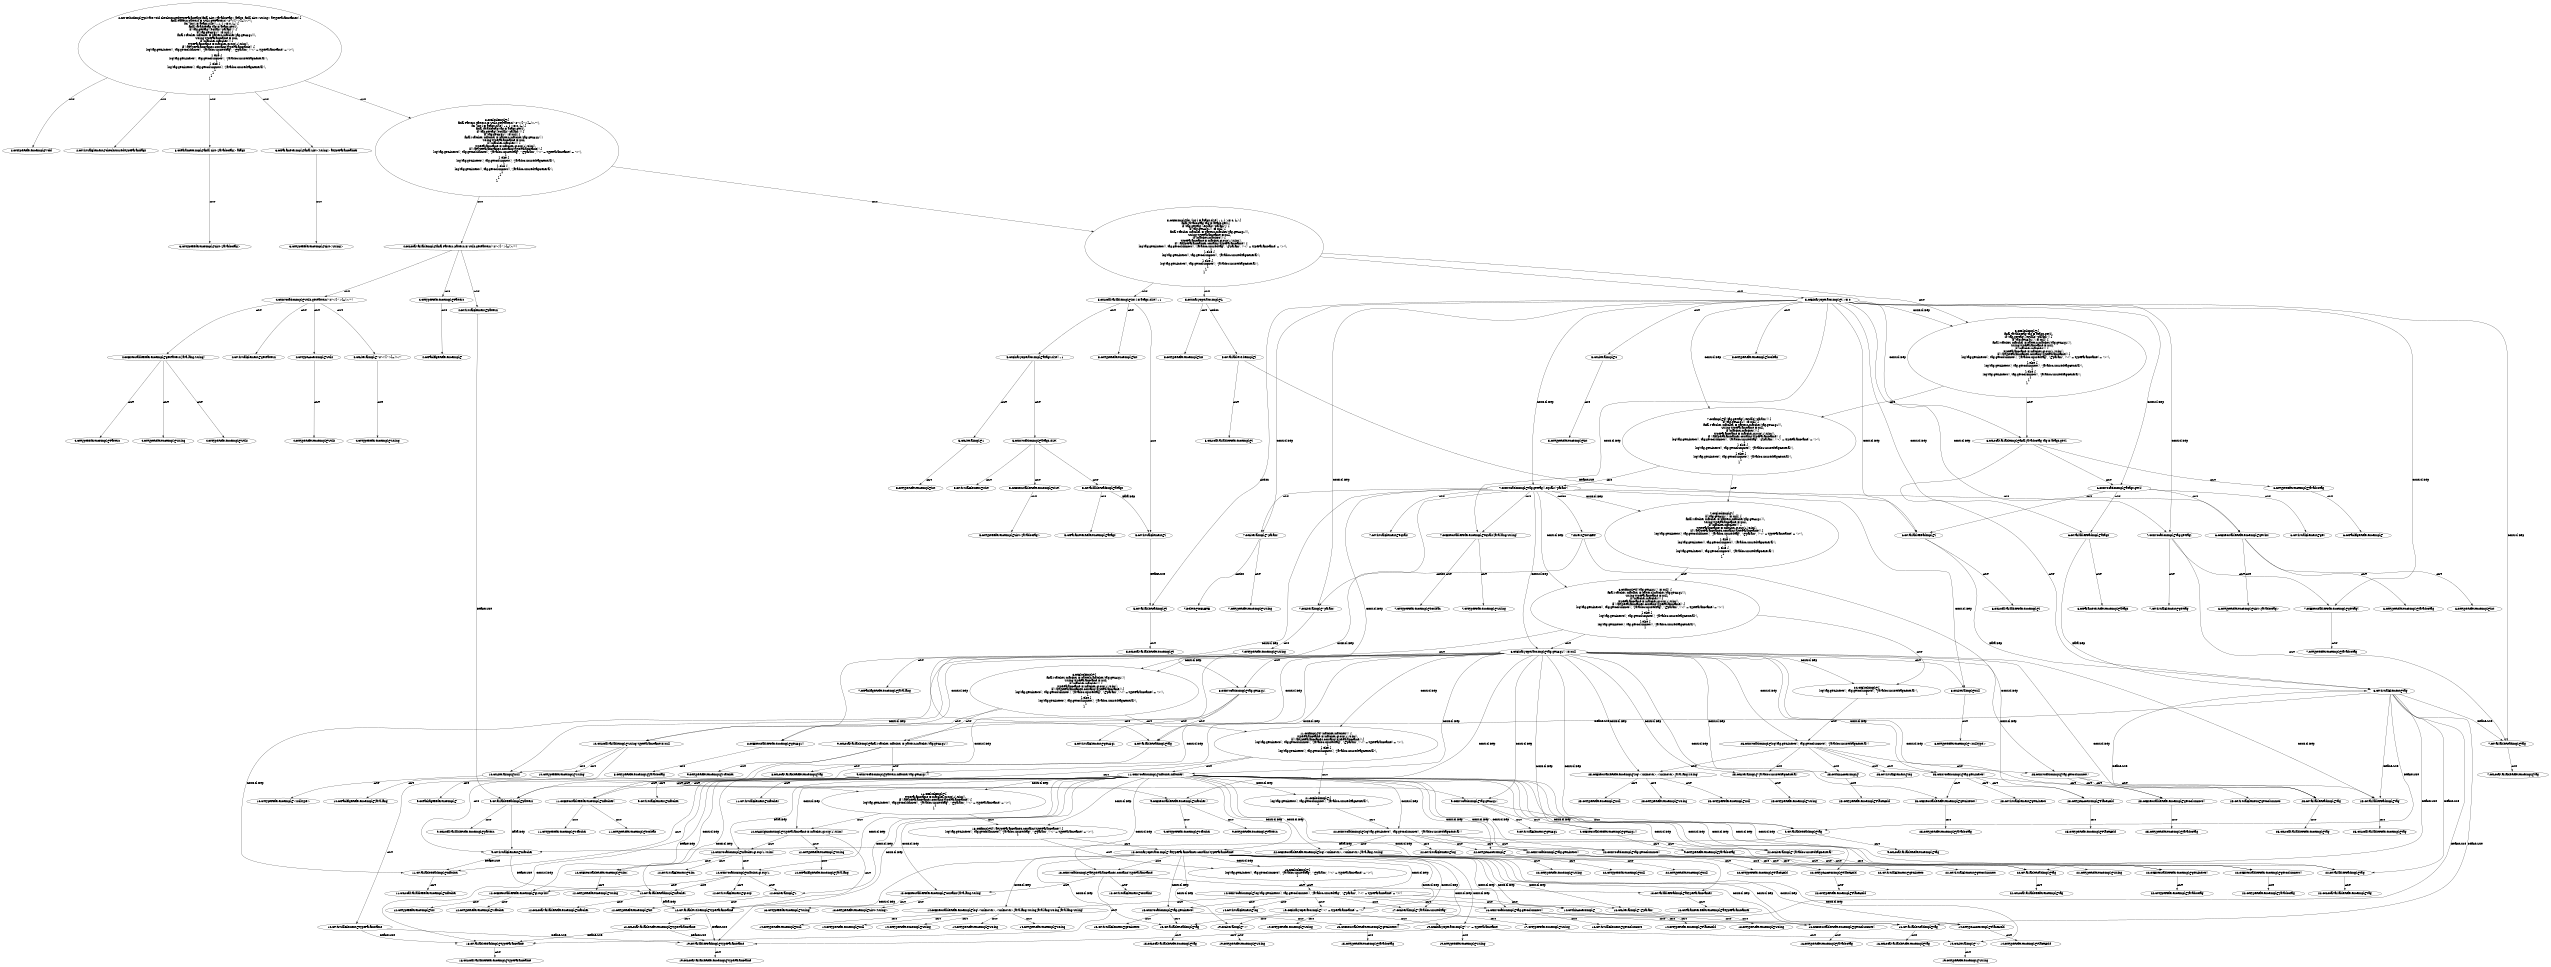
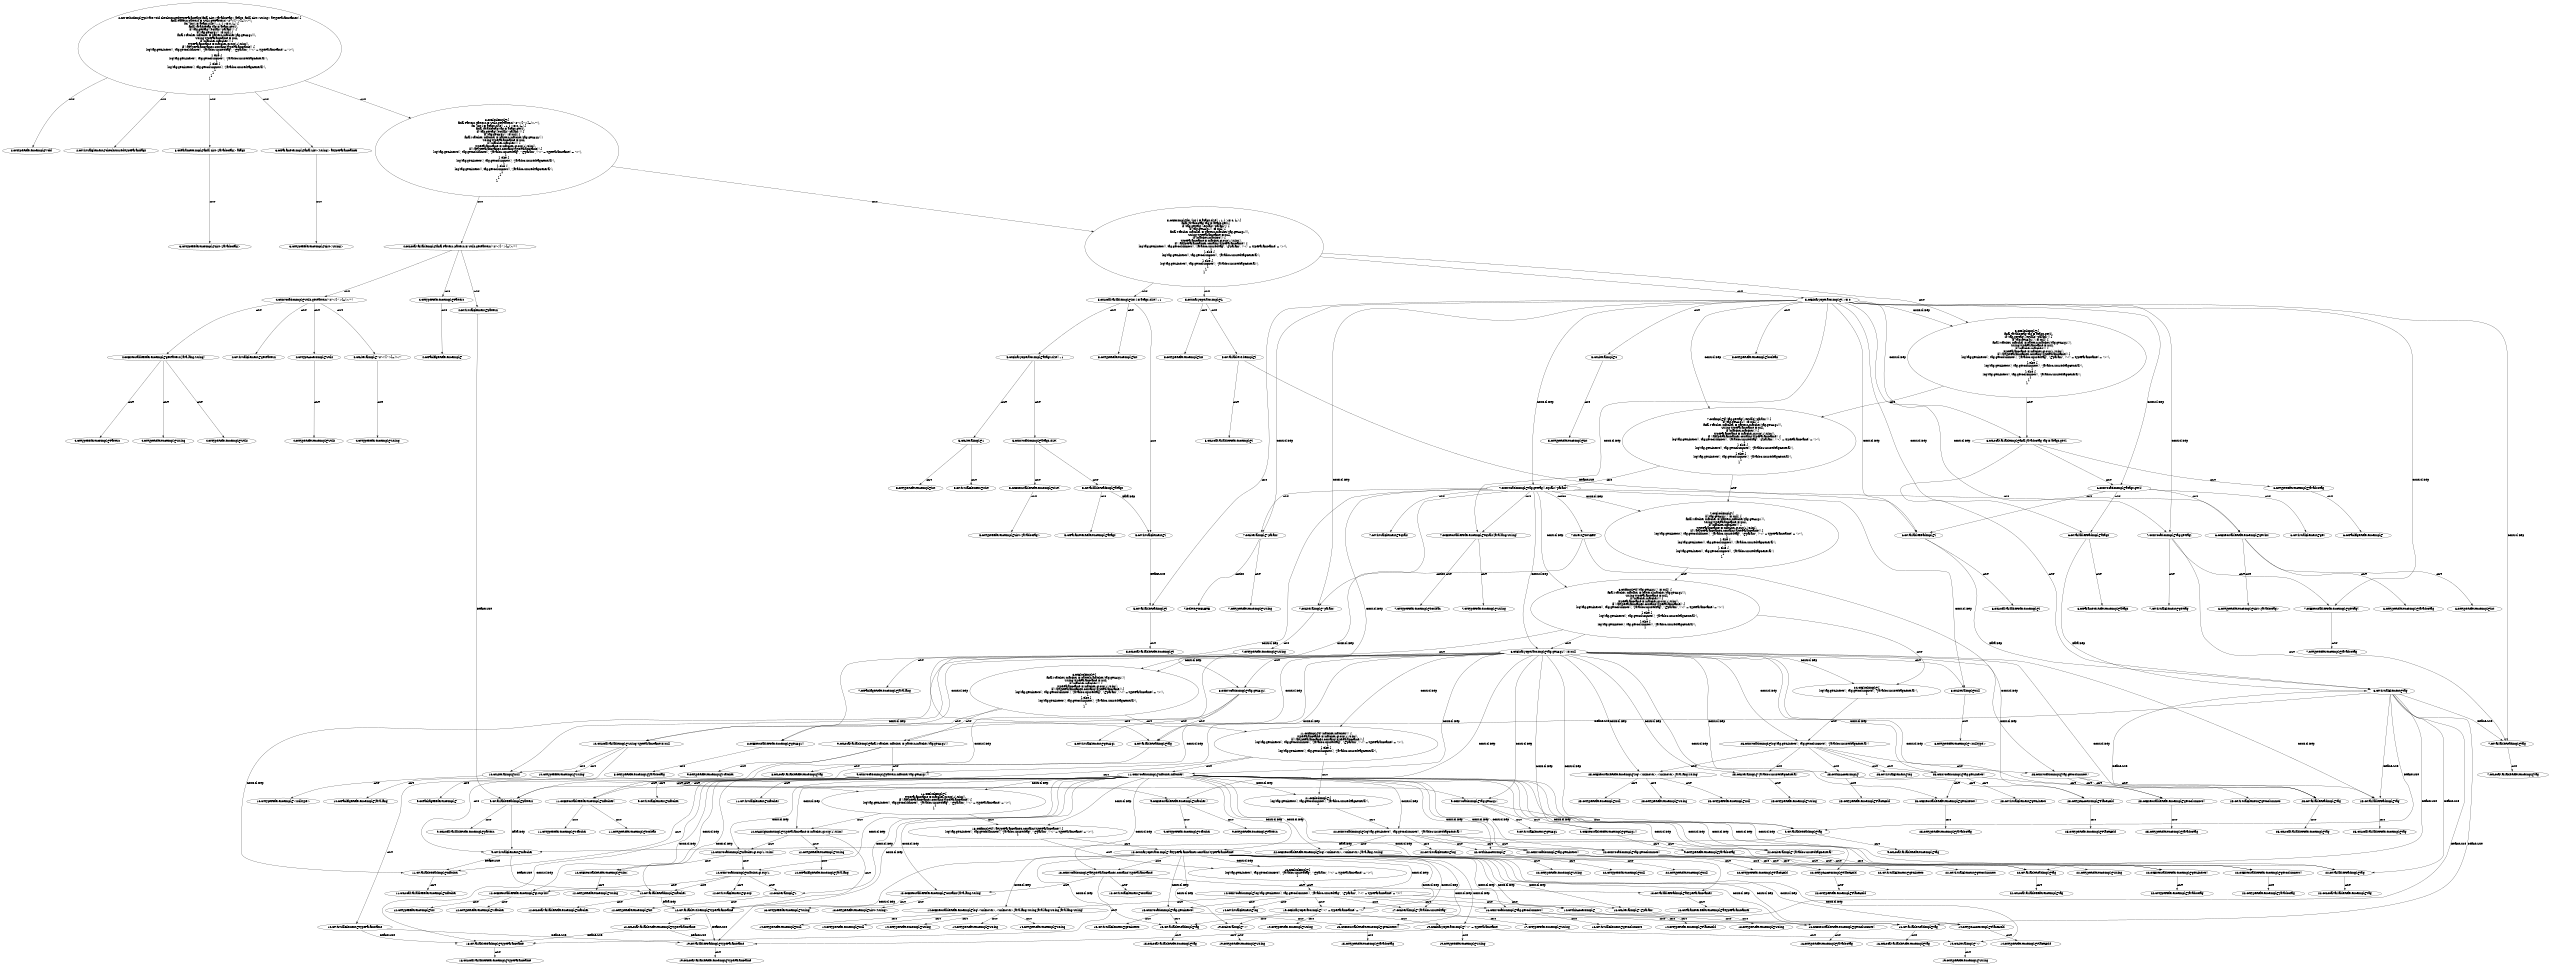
edge "5:CtUnaryOperatorImpl@i--" -> "5:CtVariableWriteImpl@i": label "Action" -> "AST"
edge "5:CtInvocationImpl@aTags.size()" -> "5:CtVirtualElement@size": now "5:CtLiteralImpl@1" -> "5:CtVirtualElement@size"
edge "5:CtBinaryOperatorImpl@i >= 0" -> "5:CtVariableReadImpl@i": label "Action" -> "AST"
edge "25:CtInvocationImpl@tag.getLineNo()" -> "25:CtTypeAccessImpl@PlaceHold": now "25:CtThisAccessImpl@" -> "25:CtTypeAccessImpl@PlaceHold"
edge "11:CtInvocationImpl@matcher.matches()" -> "12:CtInvocationImpl@matcher.group(1).trim()": label "Data Dep" -> "Control Dep"
edge "11:CtInvocationImpl@matcher.matches()" -> "12:CtExecutableReferenceImpl@group(int)": label "Define Dep" -> "Control Dep"
node "22:CtTypeAccessImpl@": label "22:CtTypeAccessImpl@" -> "22:CtThisAccessImpl@"
node "12:CtVirtualElement@trim": removed
